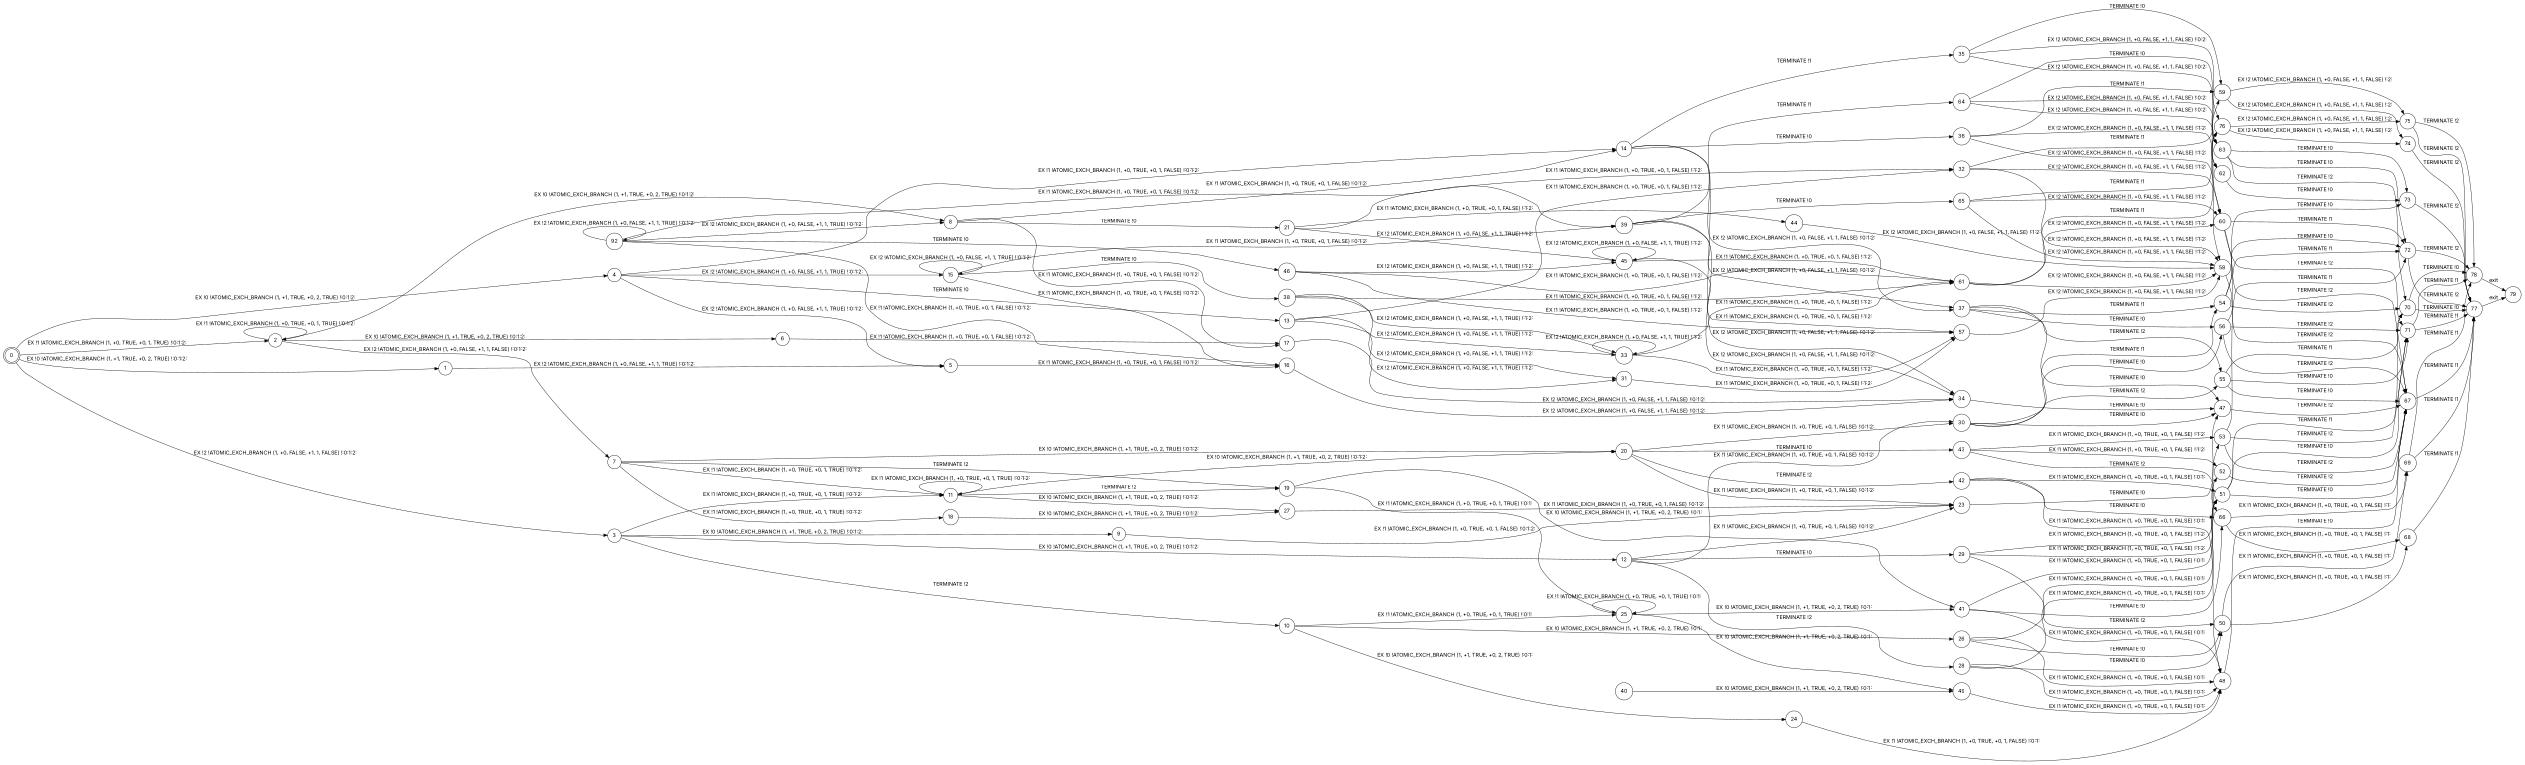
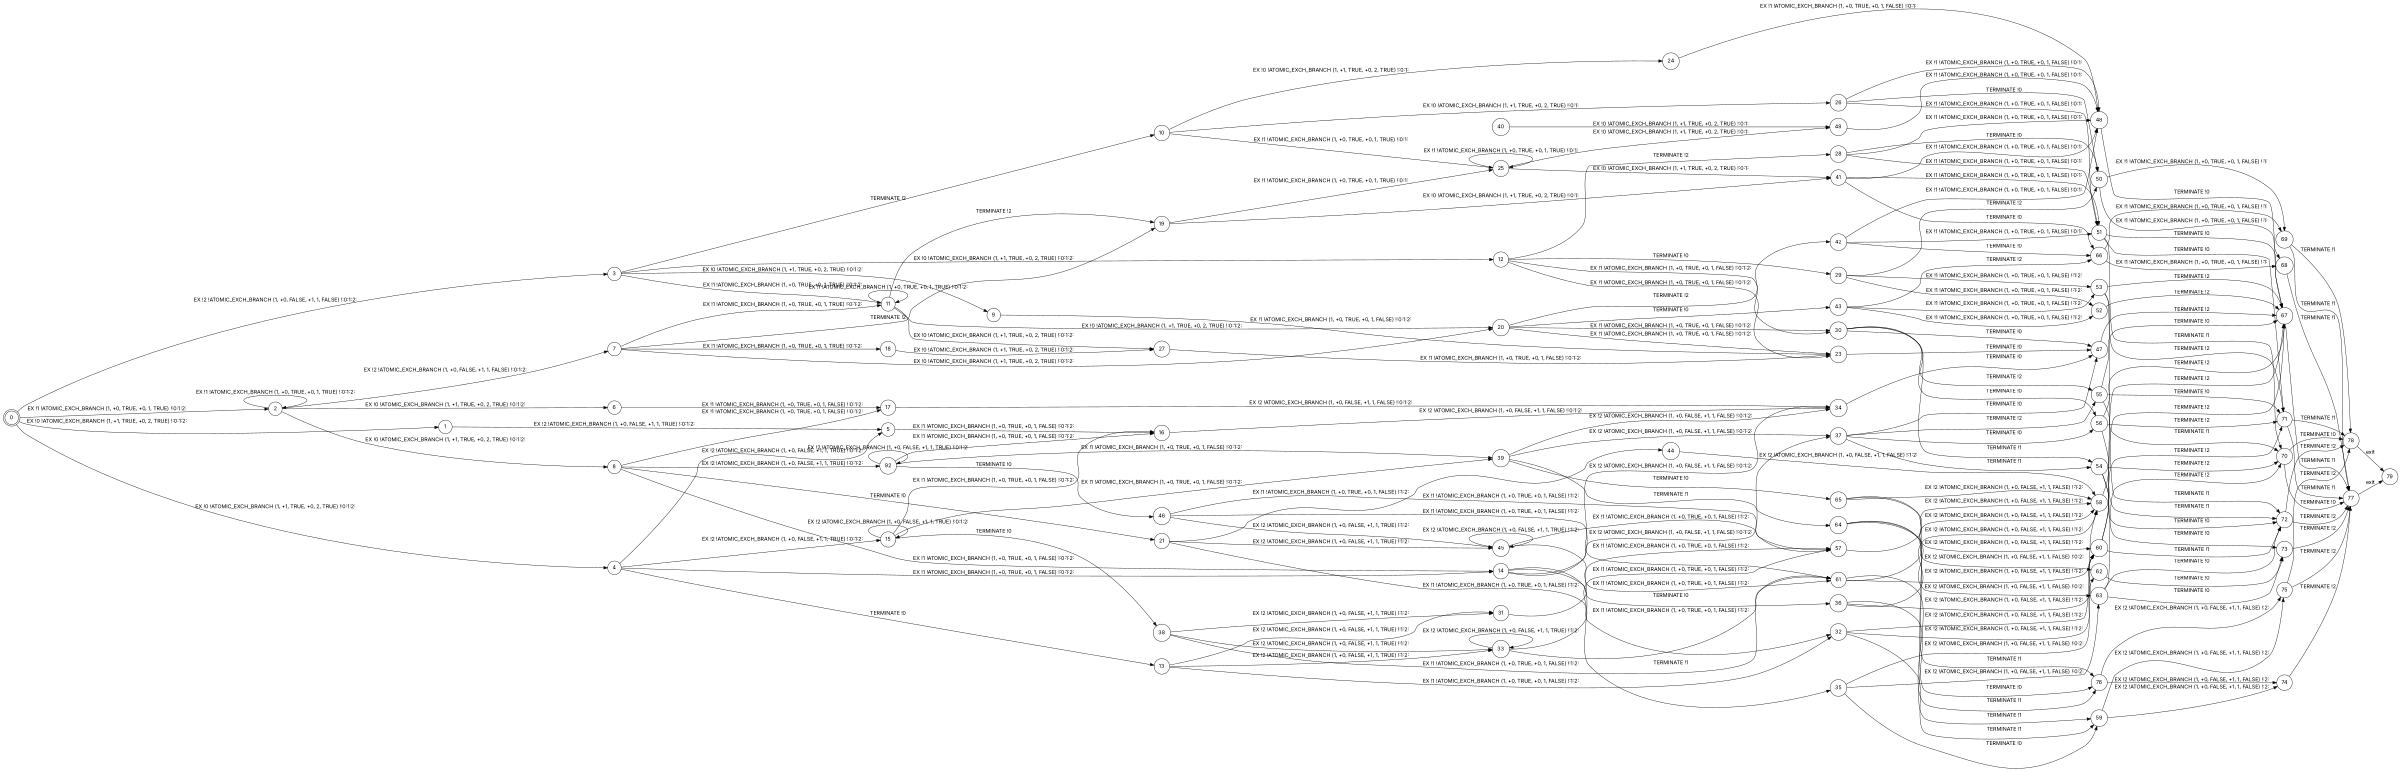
edge "92" -> "8": reversed
